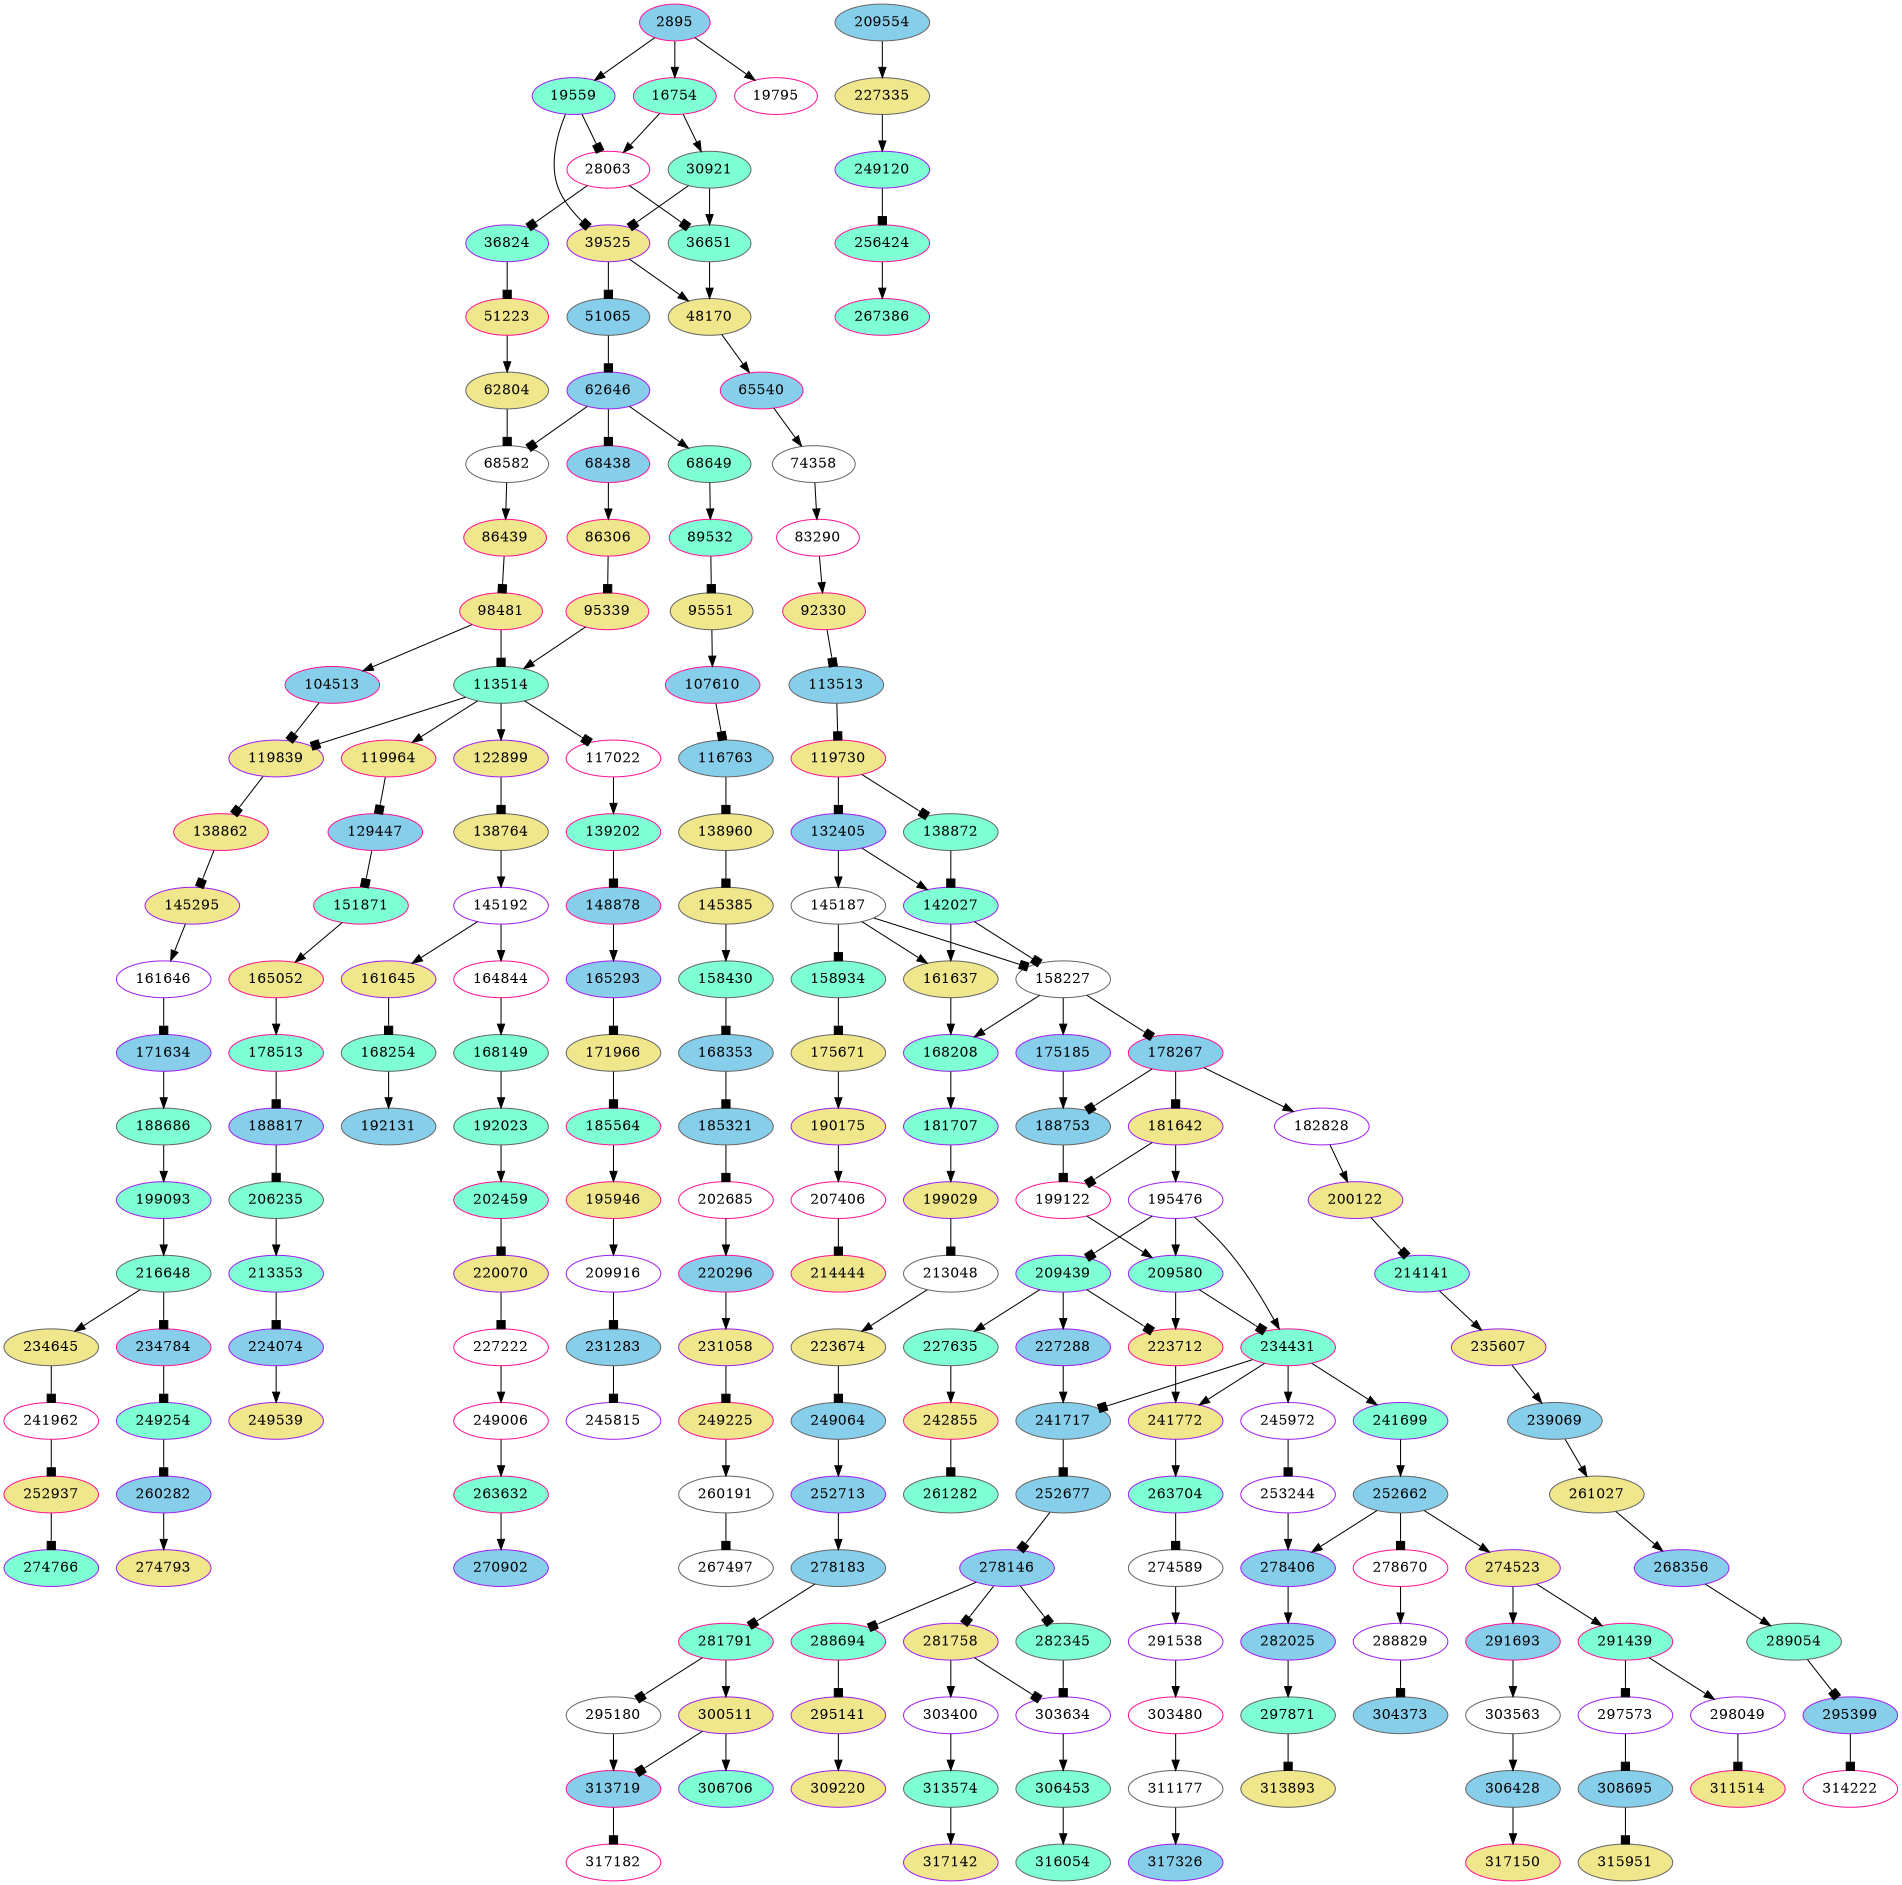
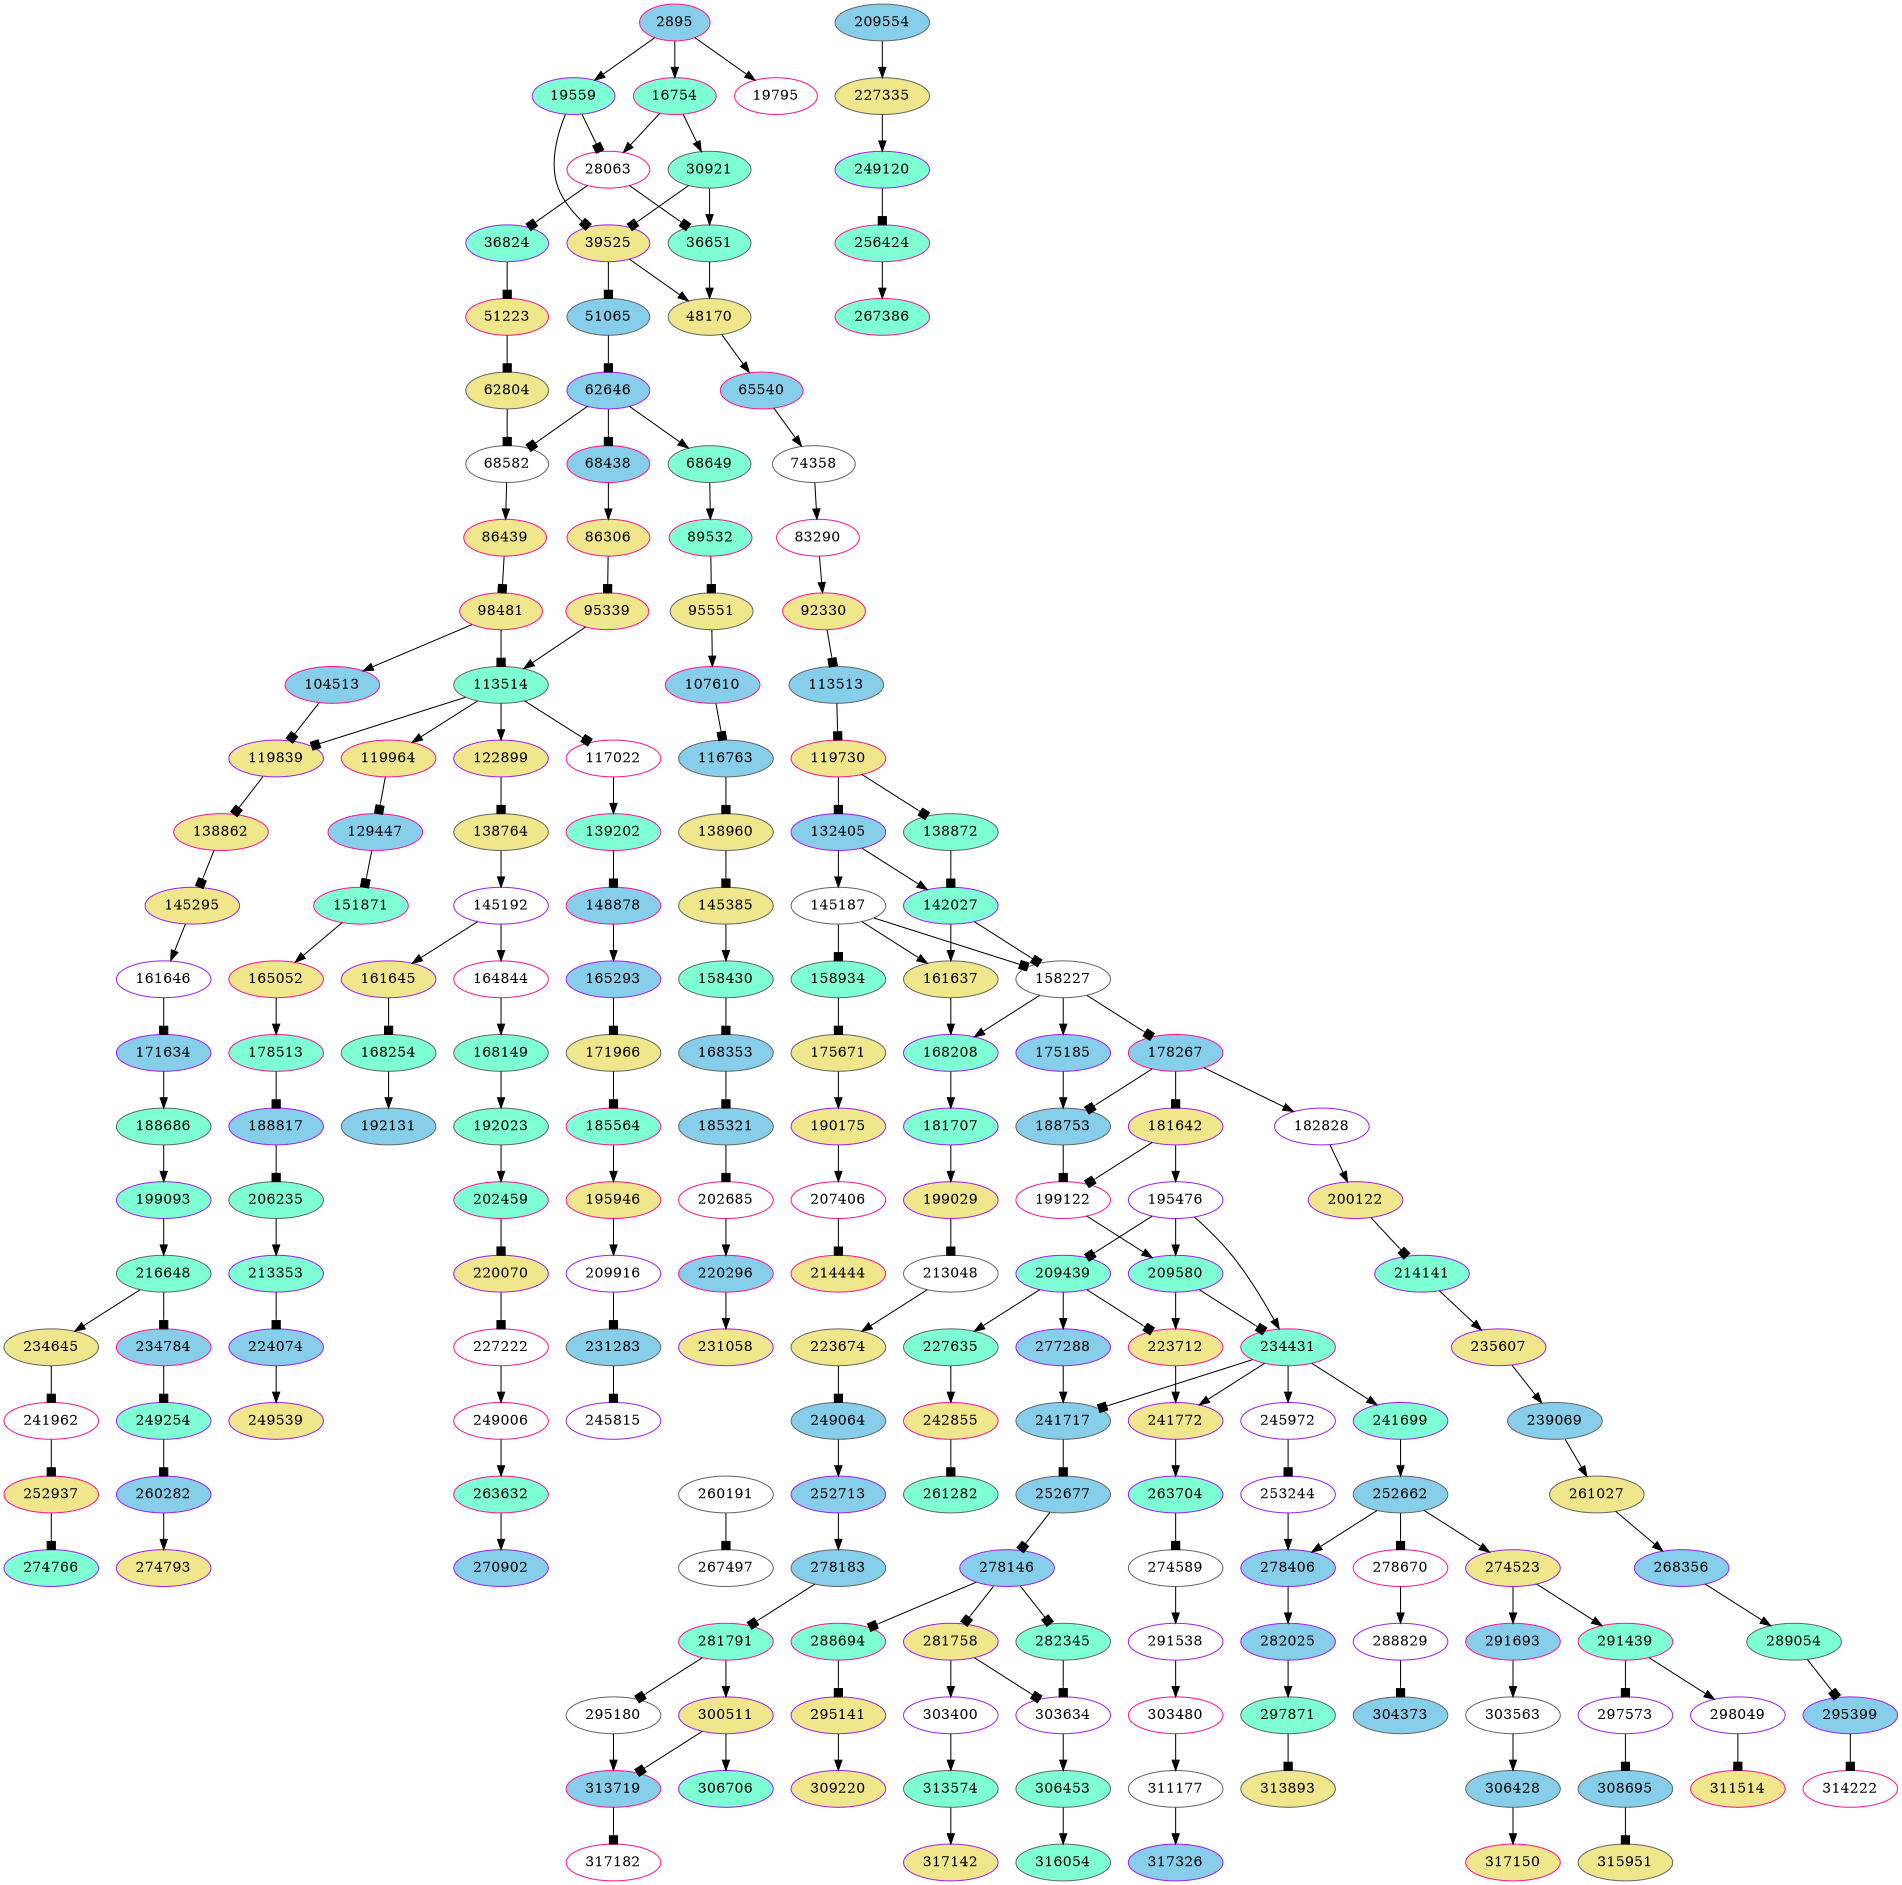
edge "51223" -> "62804": arrowhead normal -> box
node "227288": label "227288" -> "277288"
node "249225": removed
